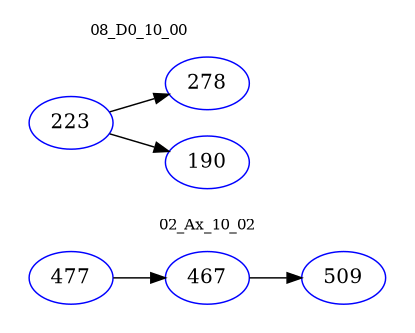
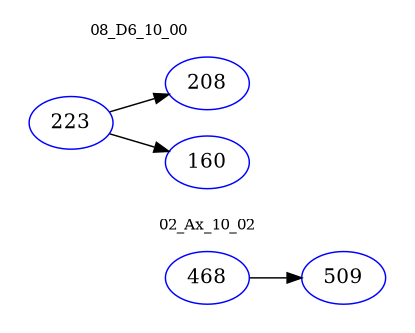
cluster "08_D0_10_00": label "08_D0_10_00" -> "08_D6_10_00"
node "278": label "278" -> "208"
node "190": label "190" -> "160"
node "477": removed
node "467": label "467" -> "468"
